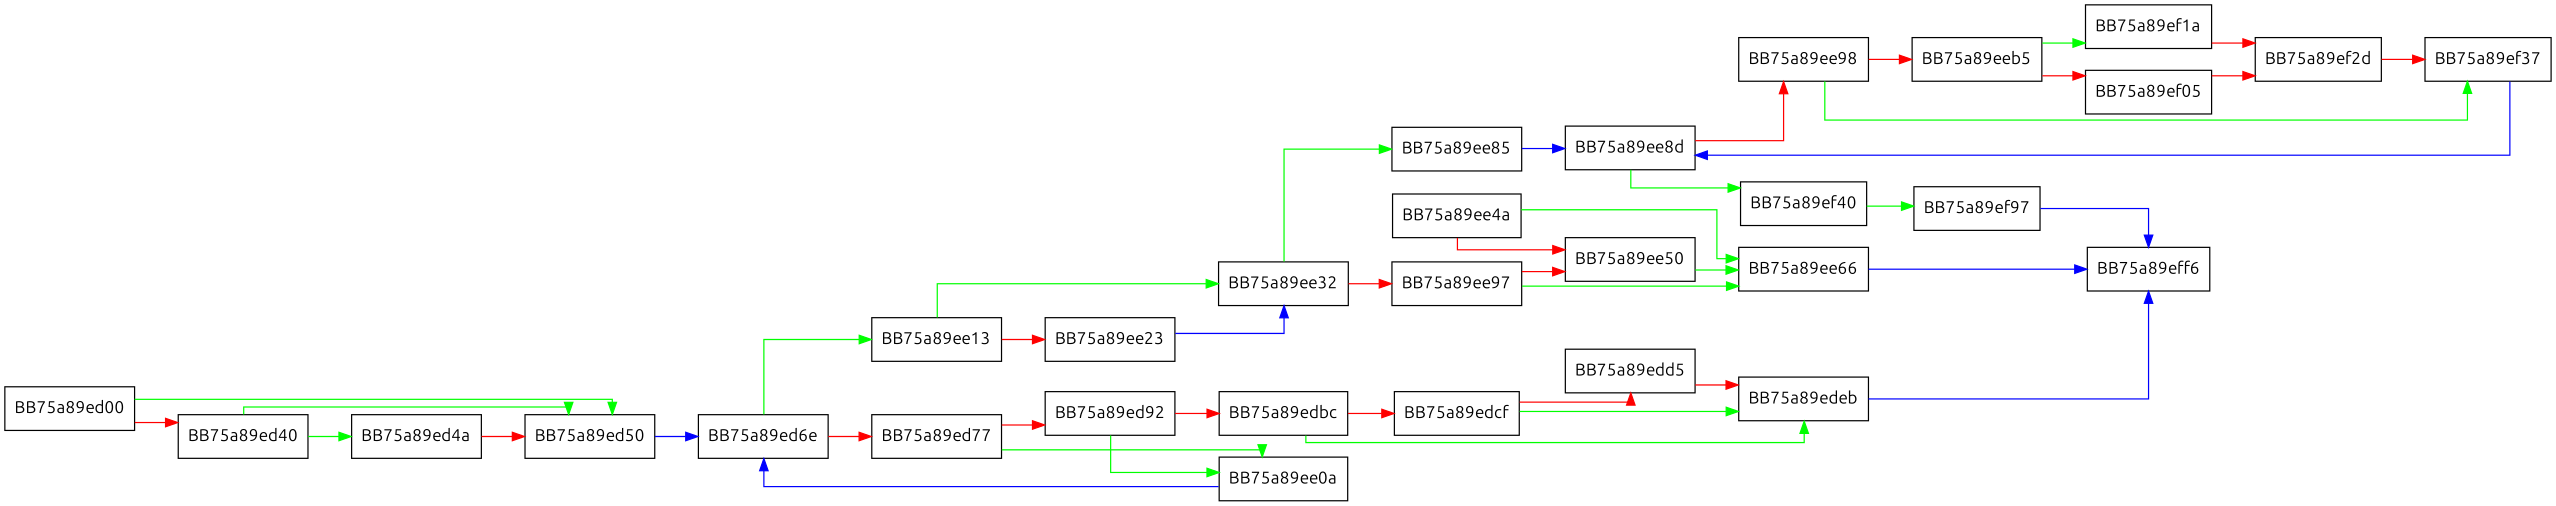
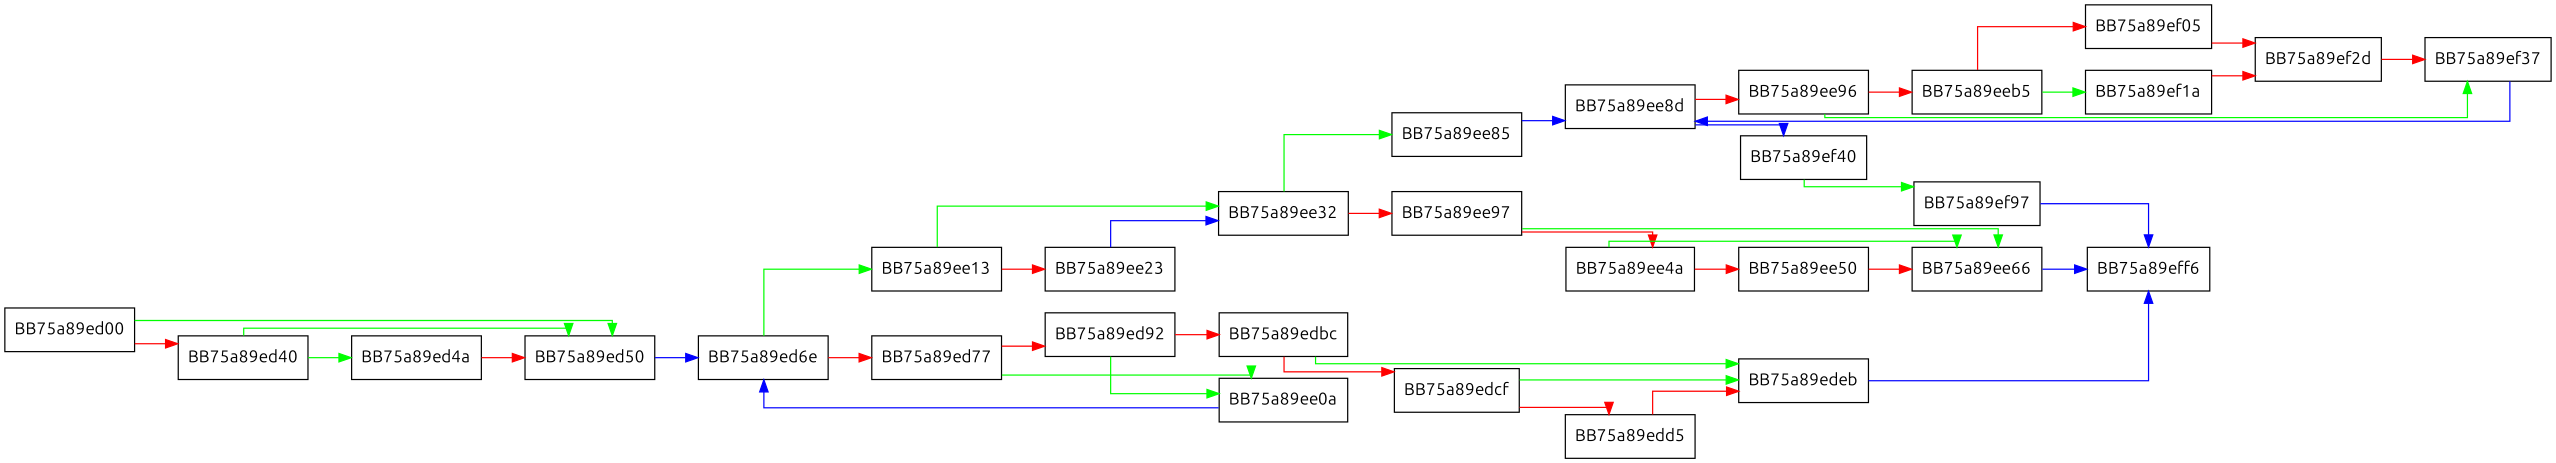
node "BB75a89ee98": label "BB75a89ee98" -> "BB75a89ee96"
edge "BB75a89ee8d" -> "BB75a89ef40": color green -> blue
edge "BB75a89ee50" -> "BB75a89ee66": color green -> red
edge "BB75a89ee97" -> "BB75a89ee50": now "BB75a89ee97" -> "BB75a89ee4a"
